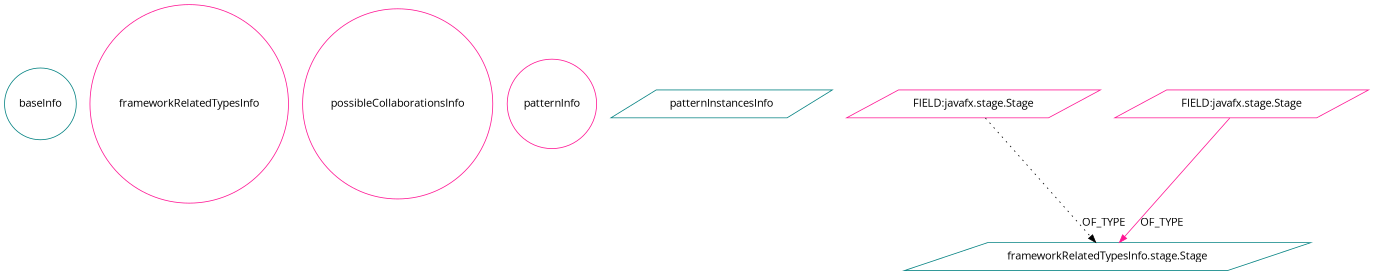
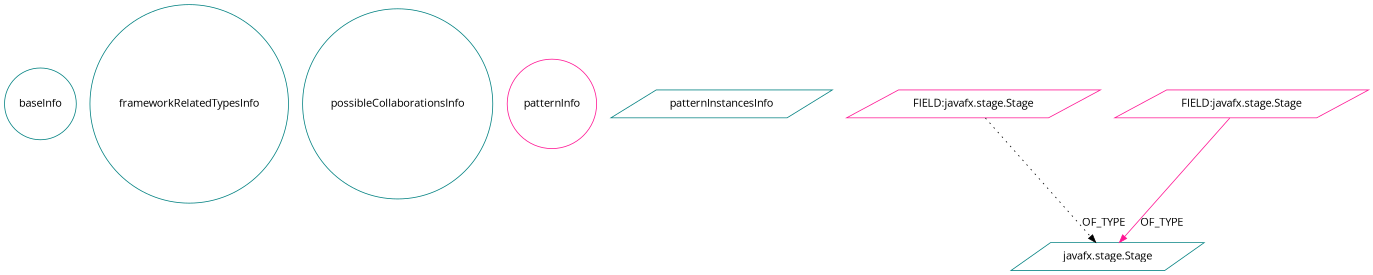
node "frameworkRelatedTypesInfo": color deeppink -> teal
node "possibleCollaborationsInfo": color deeppink -> teal
node "frameworkRelatedTypesInfo.stage.Stage": label "frameworkRelatedTypesInfo.stage.Stage" -> "javafx.stage.Stage"
